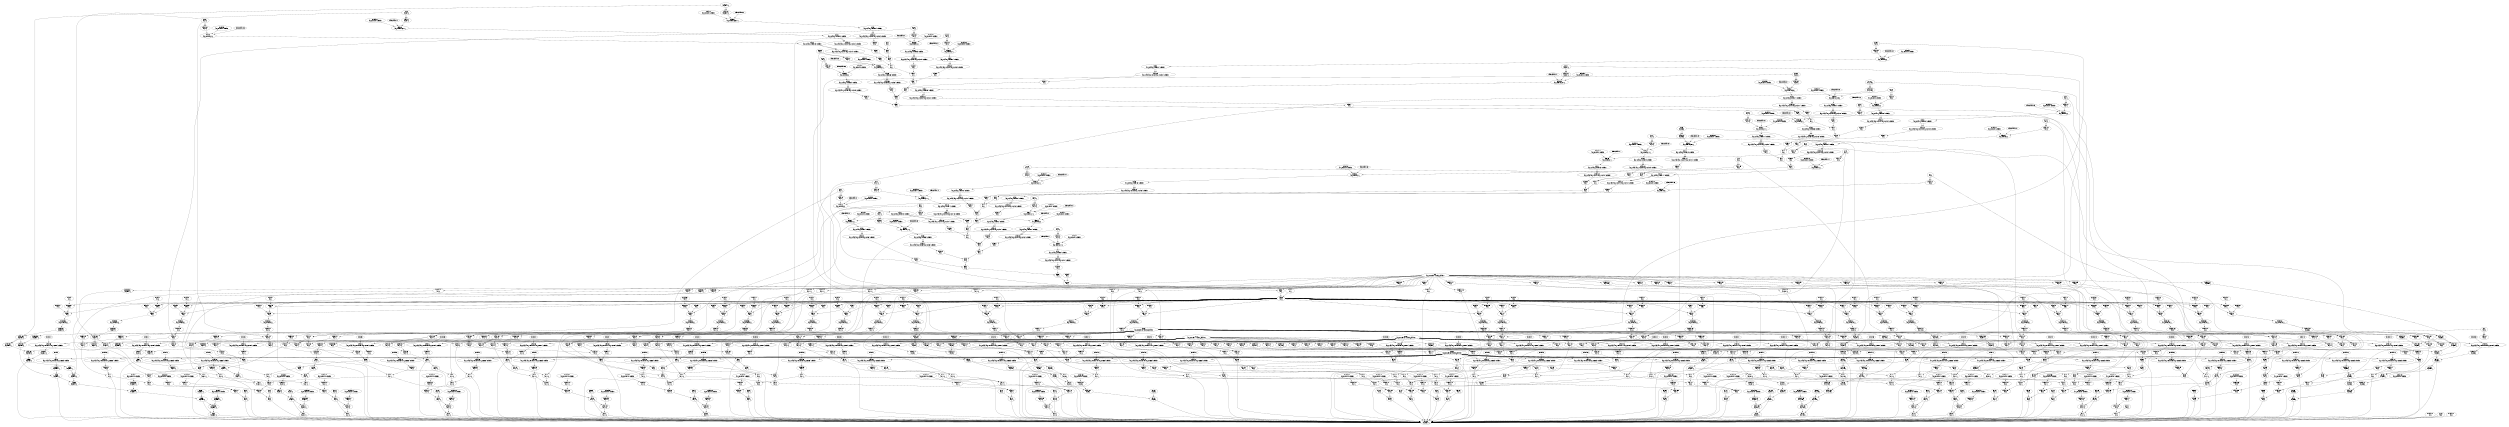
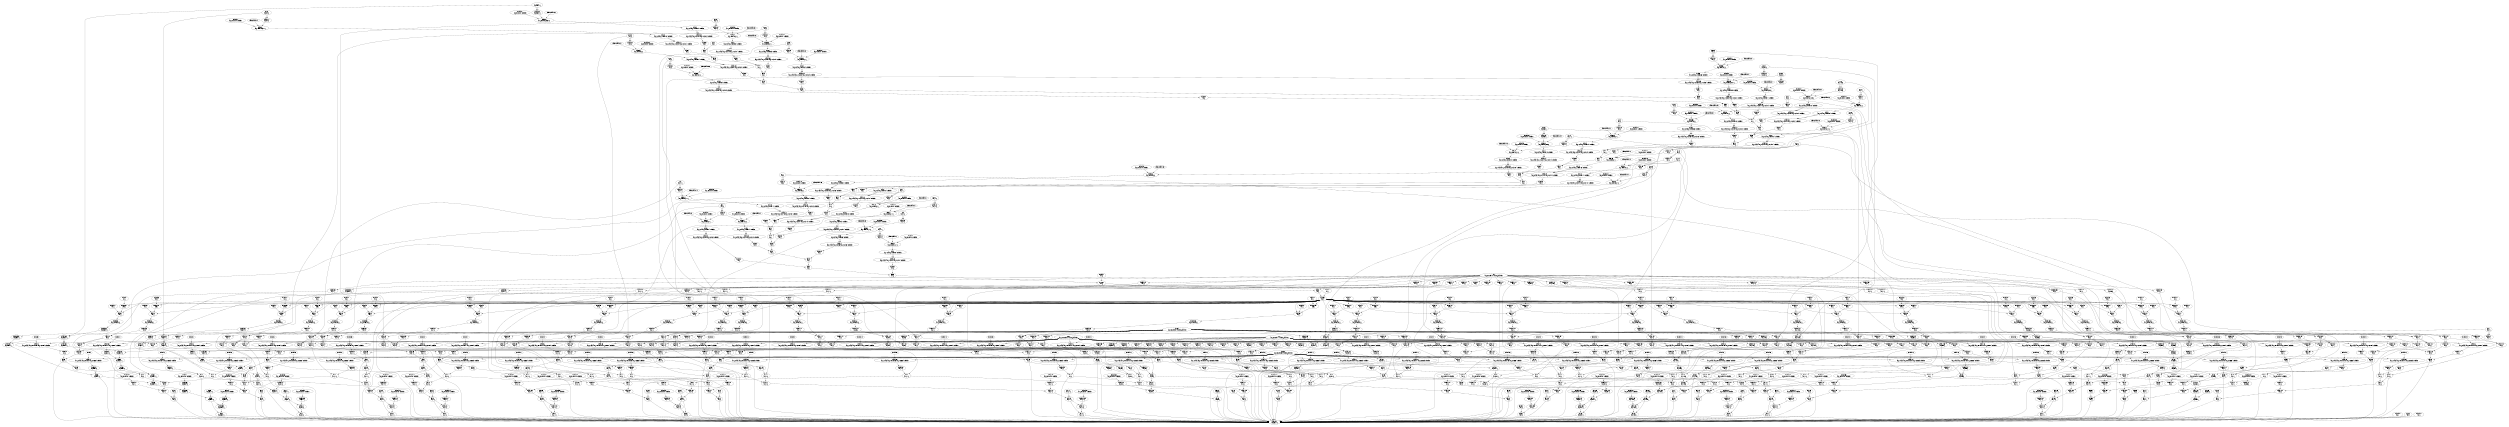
node "broadcast.24 f32[2,16]": added
